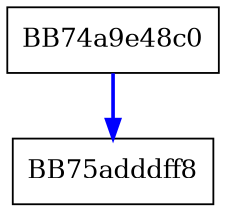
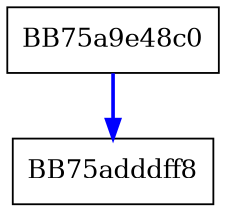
node "BB74a9e48c0": label "BB74a9e48c0" -> "BB75a9e48c0"
